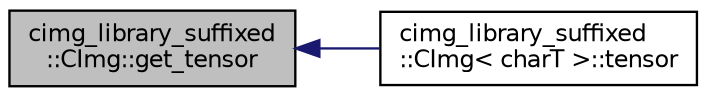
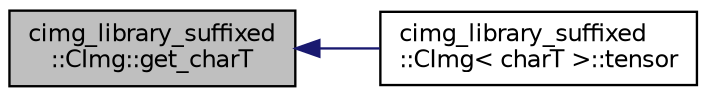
node "cimg_library_suffixed ::CImg::get_tensor": label "cimg_library_suffixed ::CImg::get_tensor" -> "cimg_library_suffixed ::CImg::get_charT"
